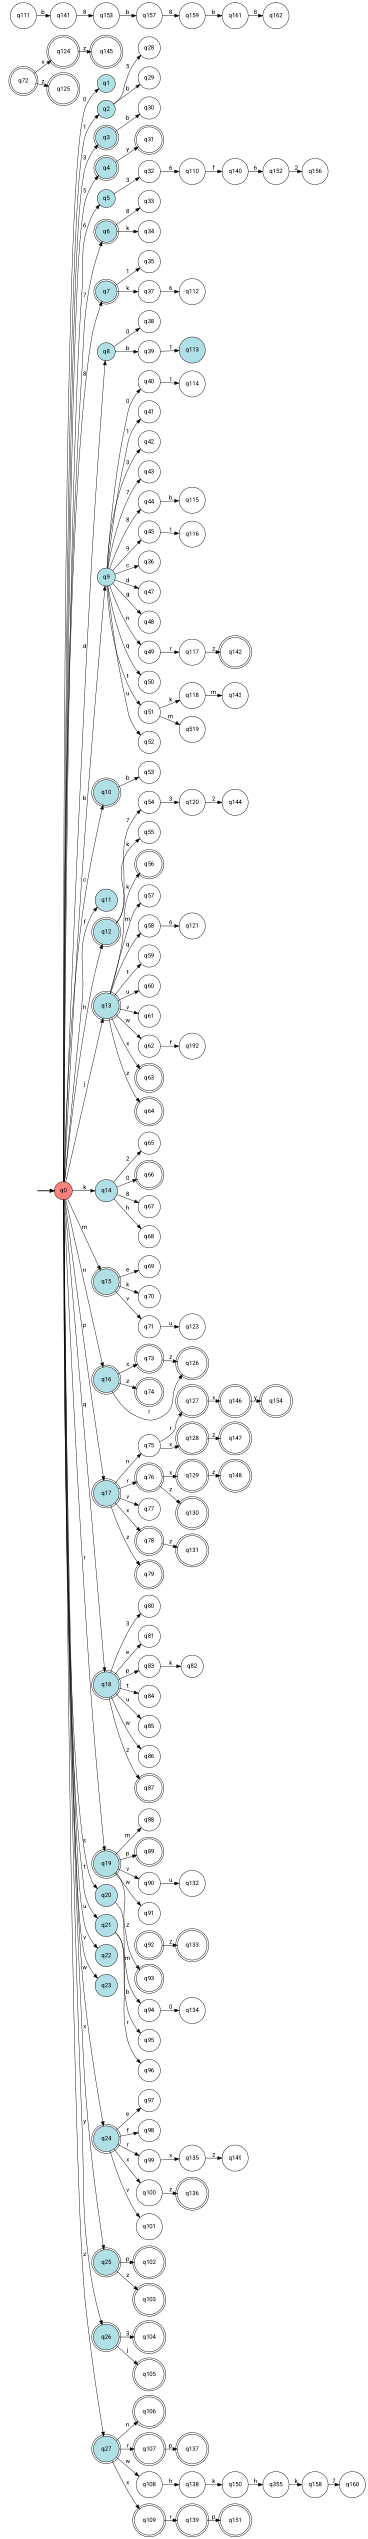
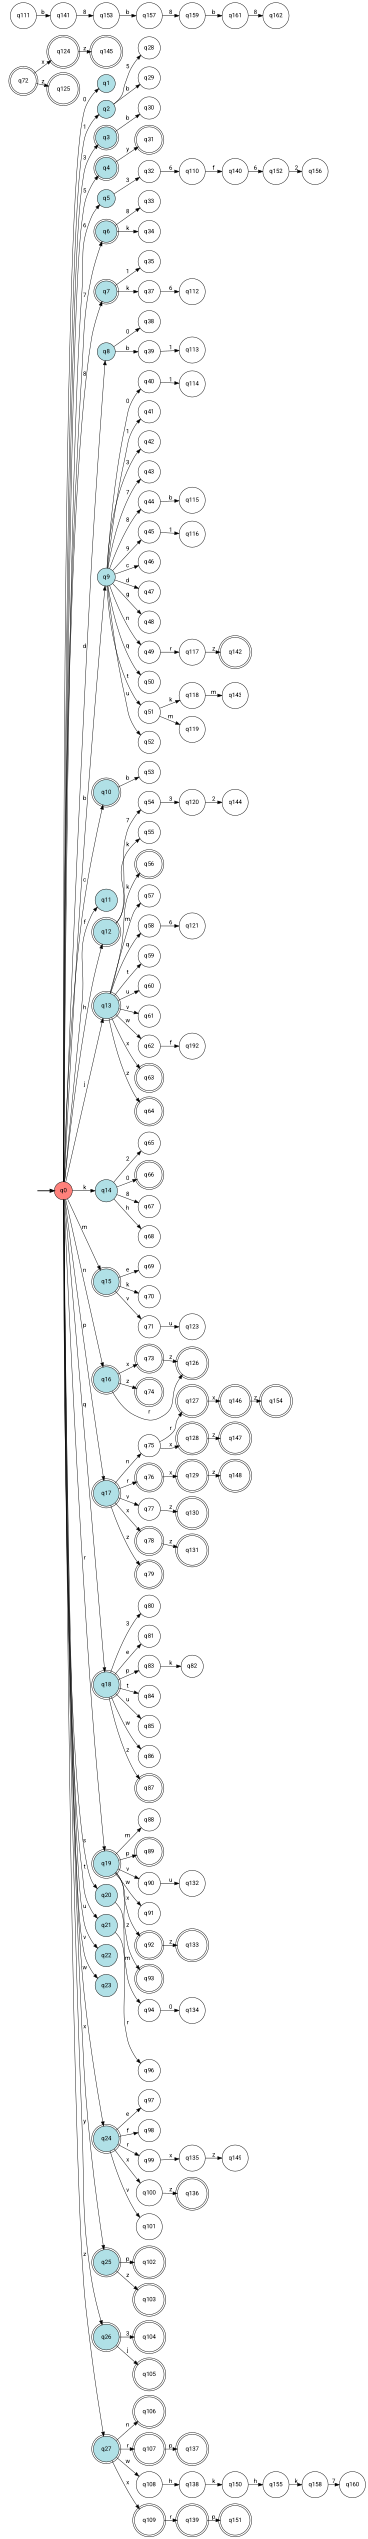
node "q113": fillcolor powderblue -> white
node "q36": label "q36" -> "q46"
node "q519": label "q519" -> "q119"
edge "q146" -> "q154": label "y" -> "z"
edge "q76" -> "q130": now "q77" -> "q130"
edge "q19" -> "q92": added, label "x"
node "q95": removed
node "q355": label "q355" -> "q155"
